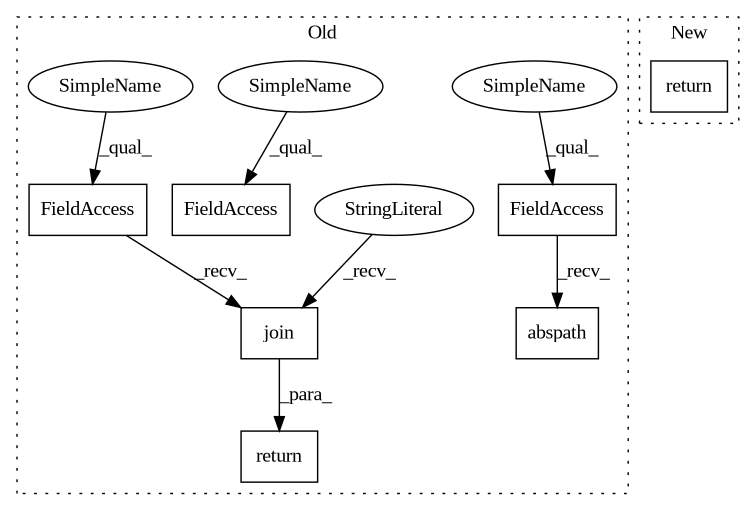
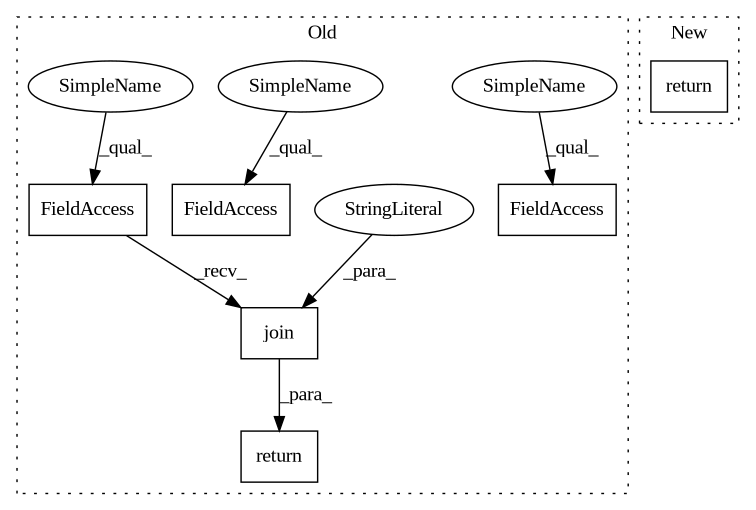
edge "StringLiteral" -> "join": label "_recv_" -> "_para_"
node "abspath": removed
